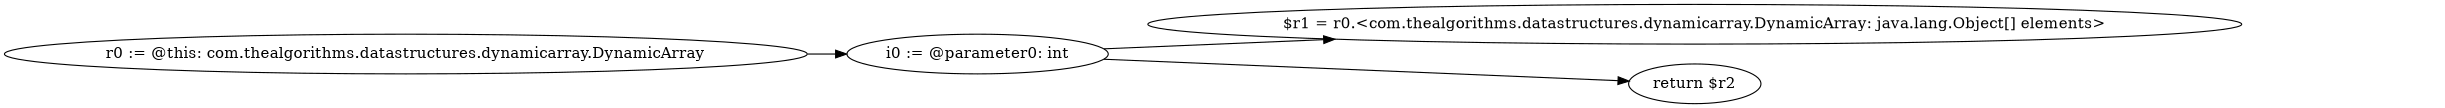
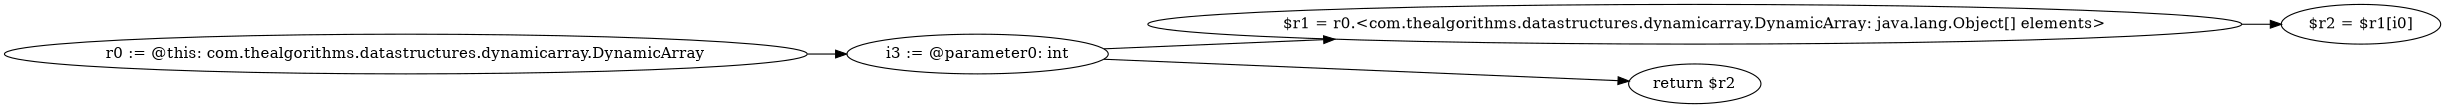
node "$r2 = $r1[i0]": added
node "i0 := @parameter0: int": label "i0 := @parameter0: int" -> "i3 := @parameter0: int"
